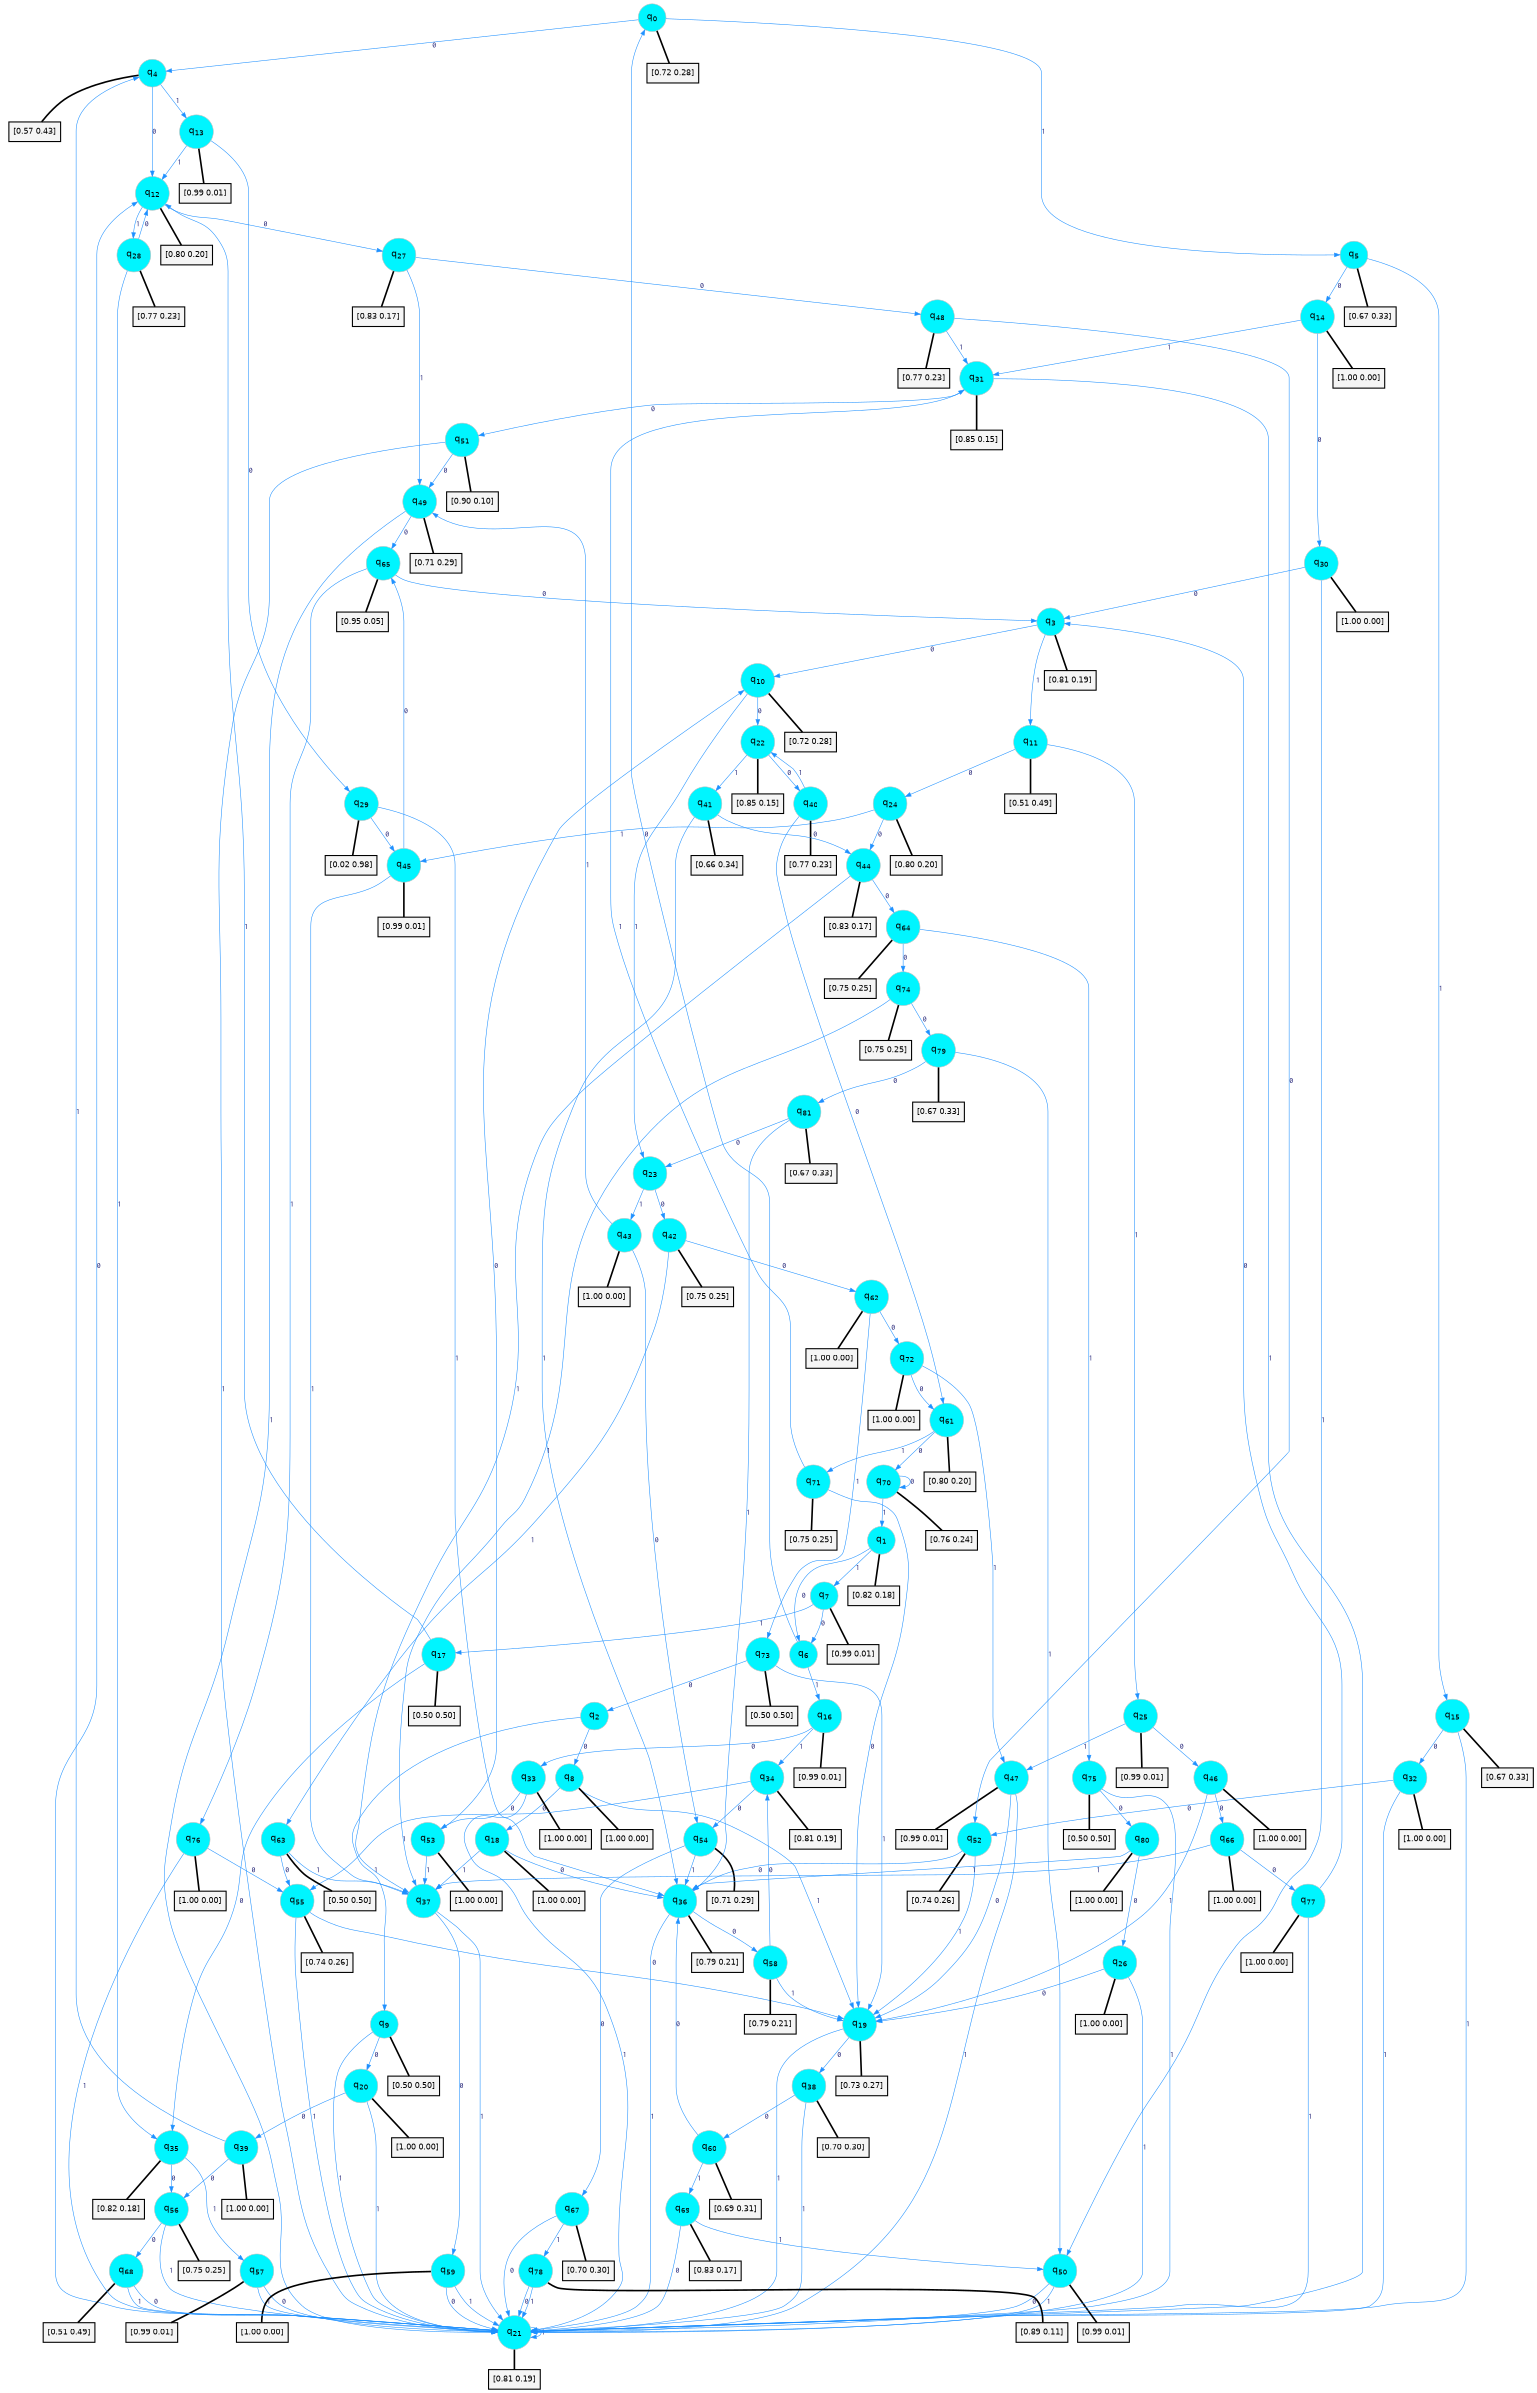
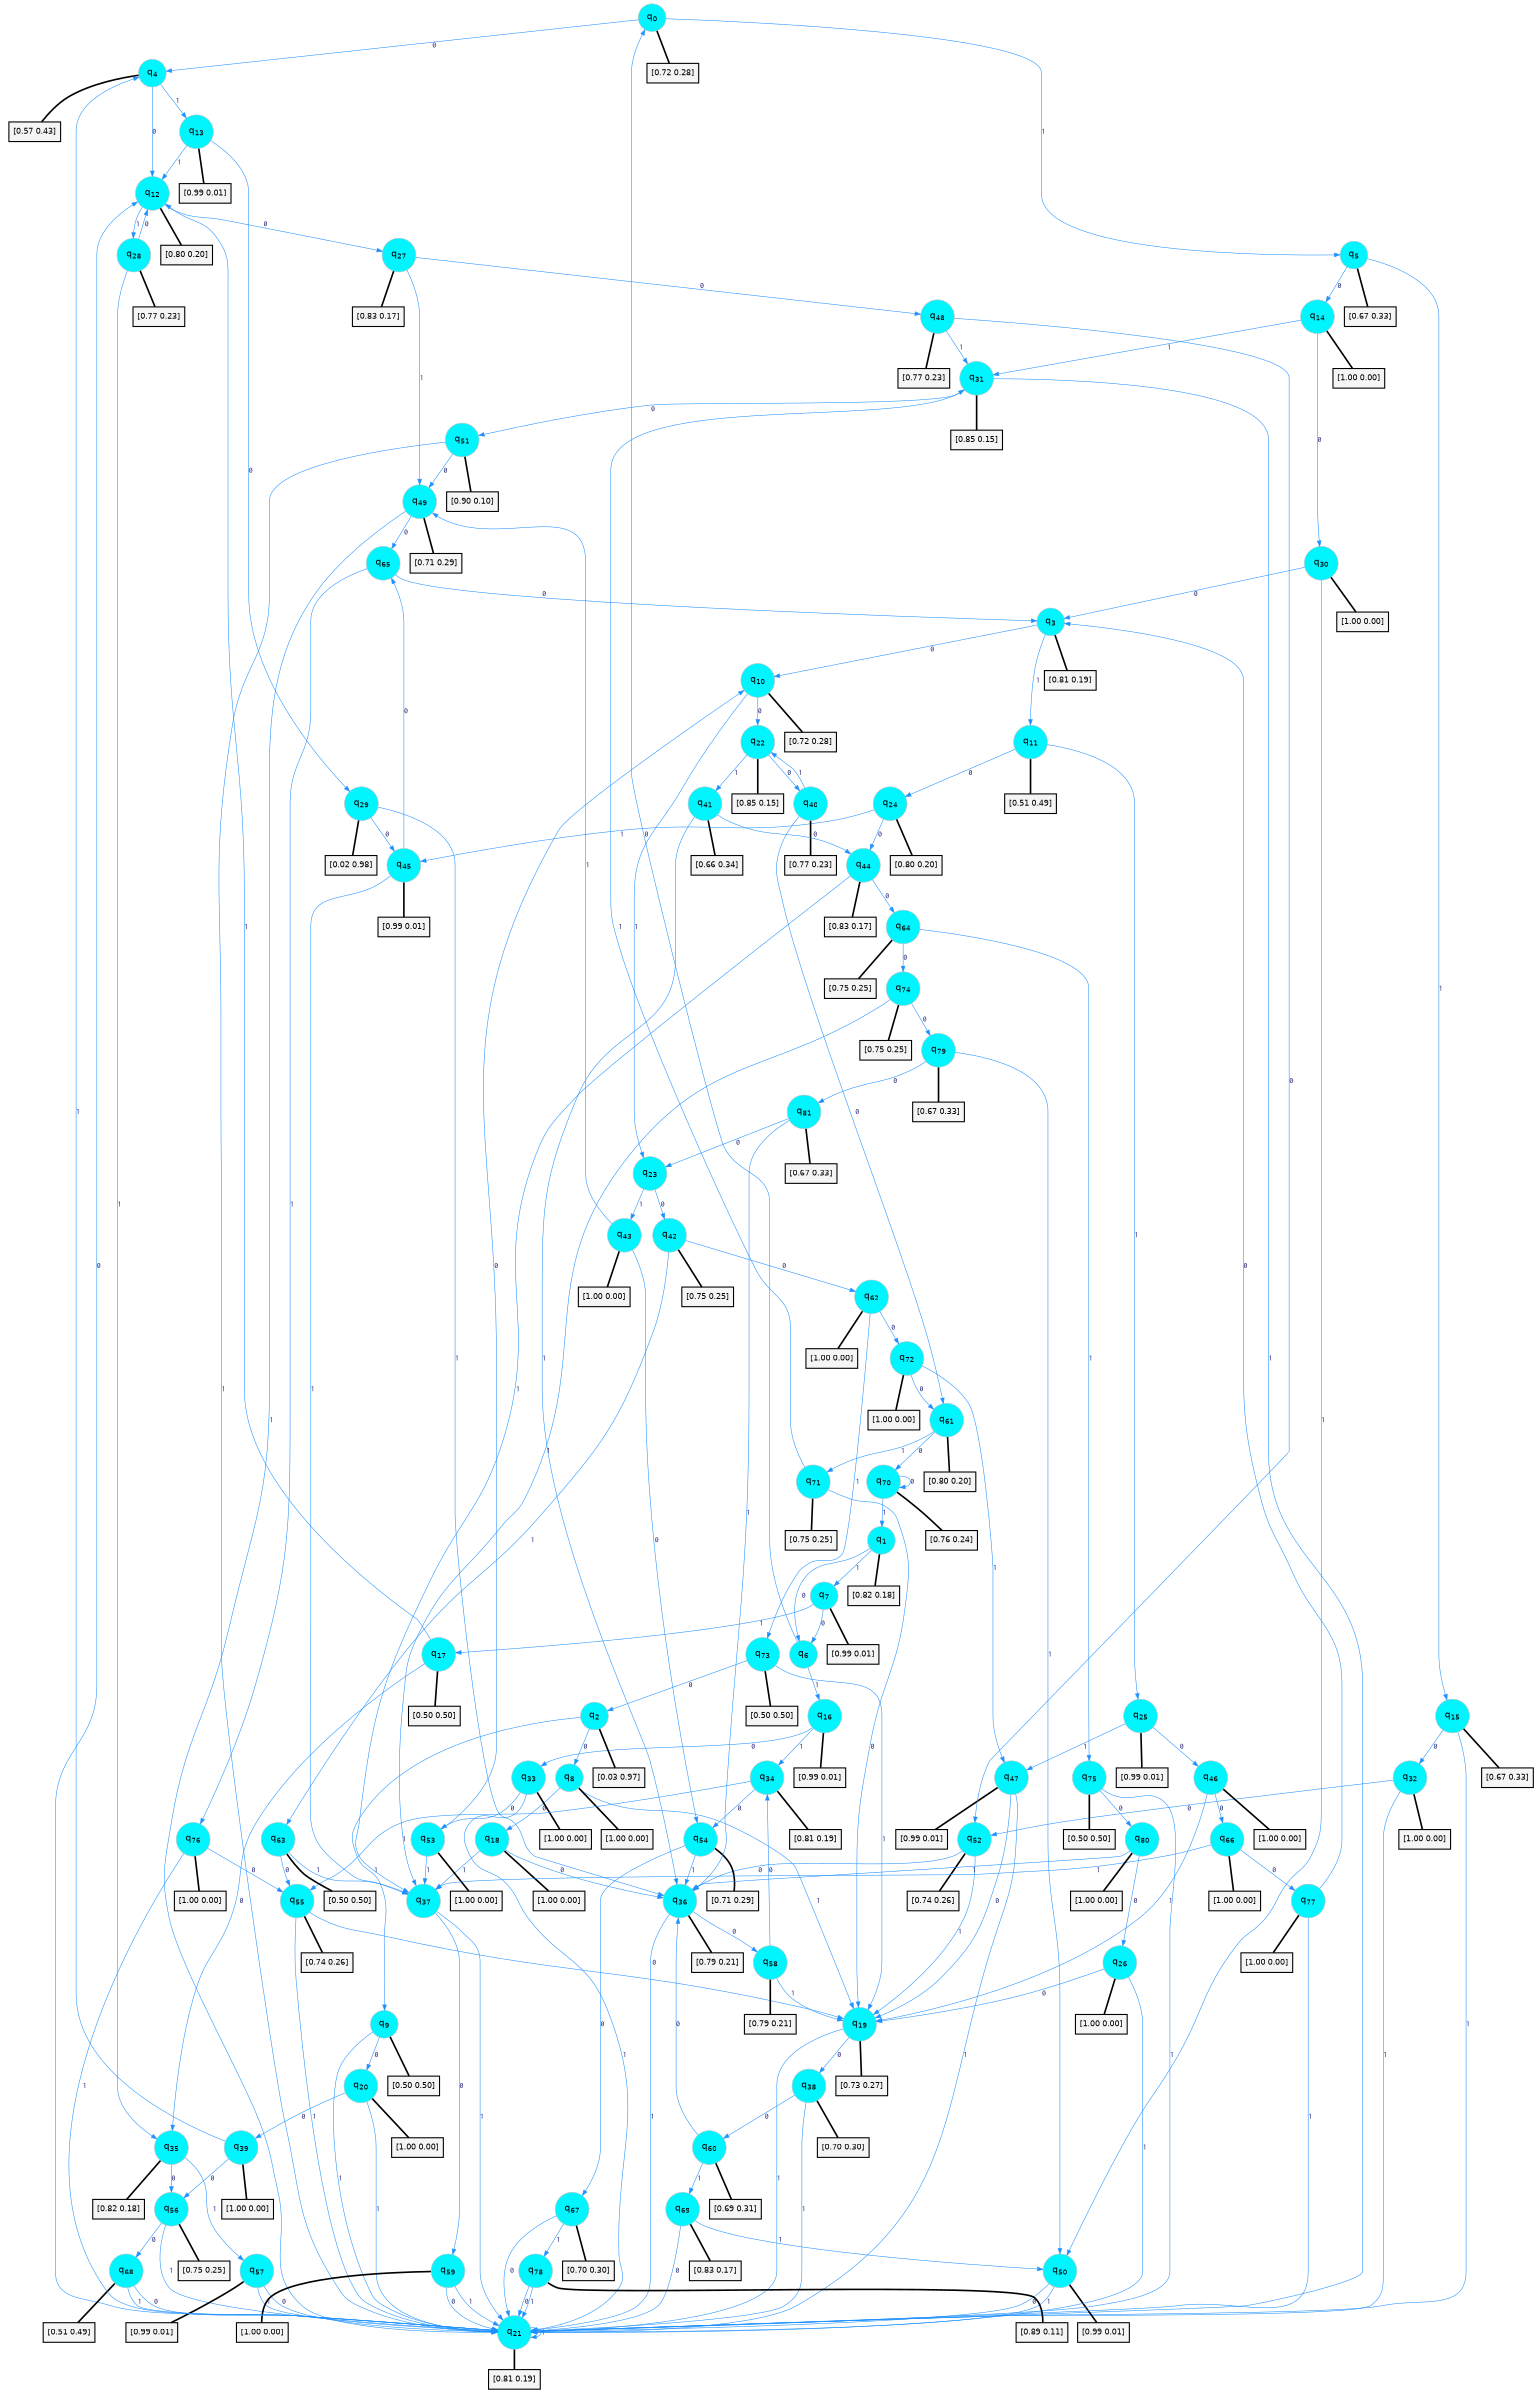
node "[0.95 0.05]": removed
node "[0.03 0.97]": added
